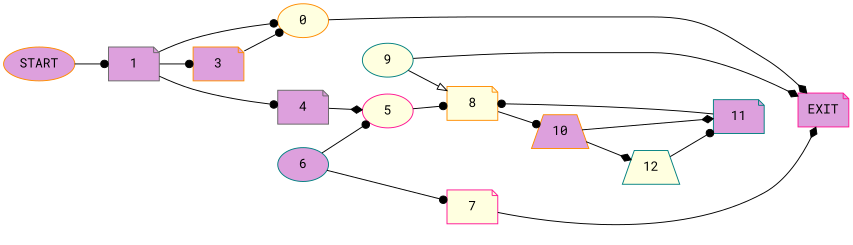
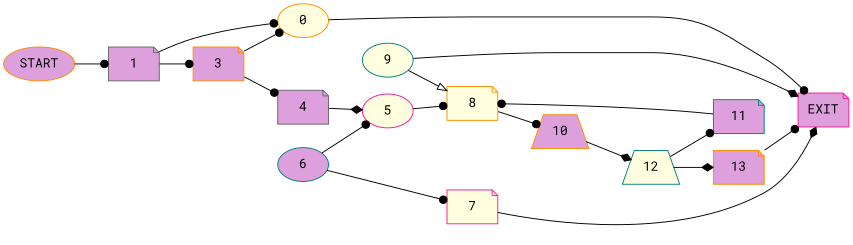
edge "0" -> "EXIT": arrowhead diamond -> dot
edge "1" -> "4": now "3" -> "4"
edge "10" -> "11": removed
node "13": added
